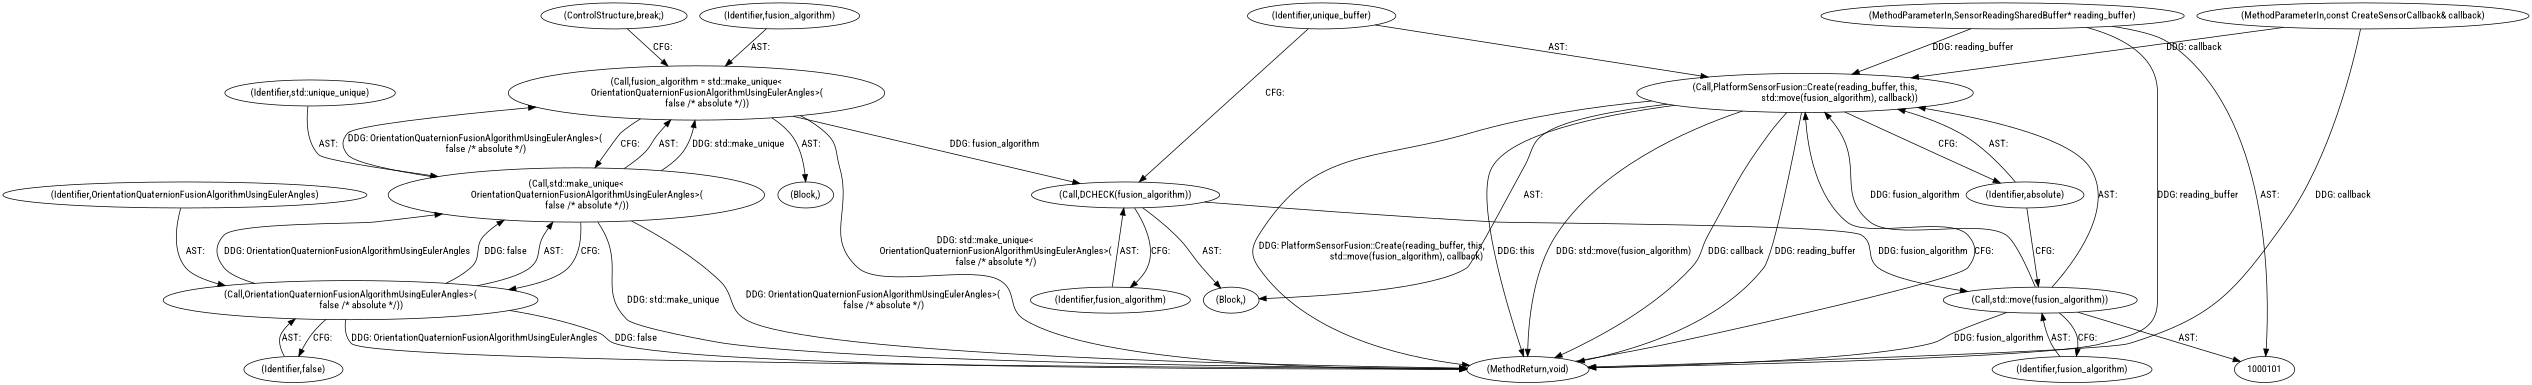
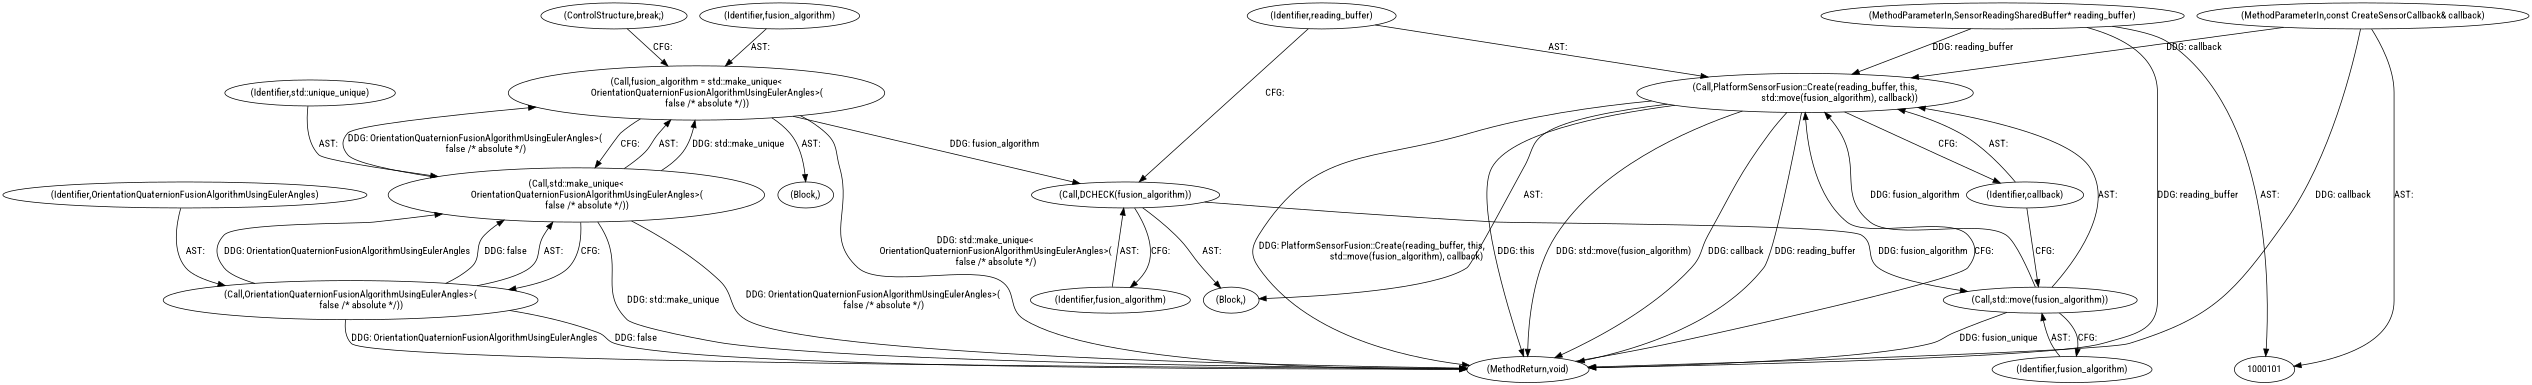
node "(Identifier,unique_buffer)": label "(Identifier,unique_buffer)" -> "(Identifier,reading_buffer)"
node "(Identifier,absolute)": label "(Identifier,absolute)" -> "(Identifier,callback)"
edge "(Call,std::move(fusion_algorithm))" -> "(MethodReturn,void)": label "DDG: fusion_algorithm" -> "DDG: fusion_unique"
edge "(Call,std::move(fusion_algorithm))" -> "1000101": now "(MethodParameterIn,const CreateSensorCallback& callback)" -> "1000101"
node "(Identifier,false)": removed
